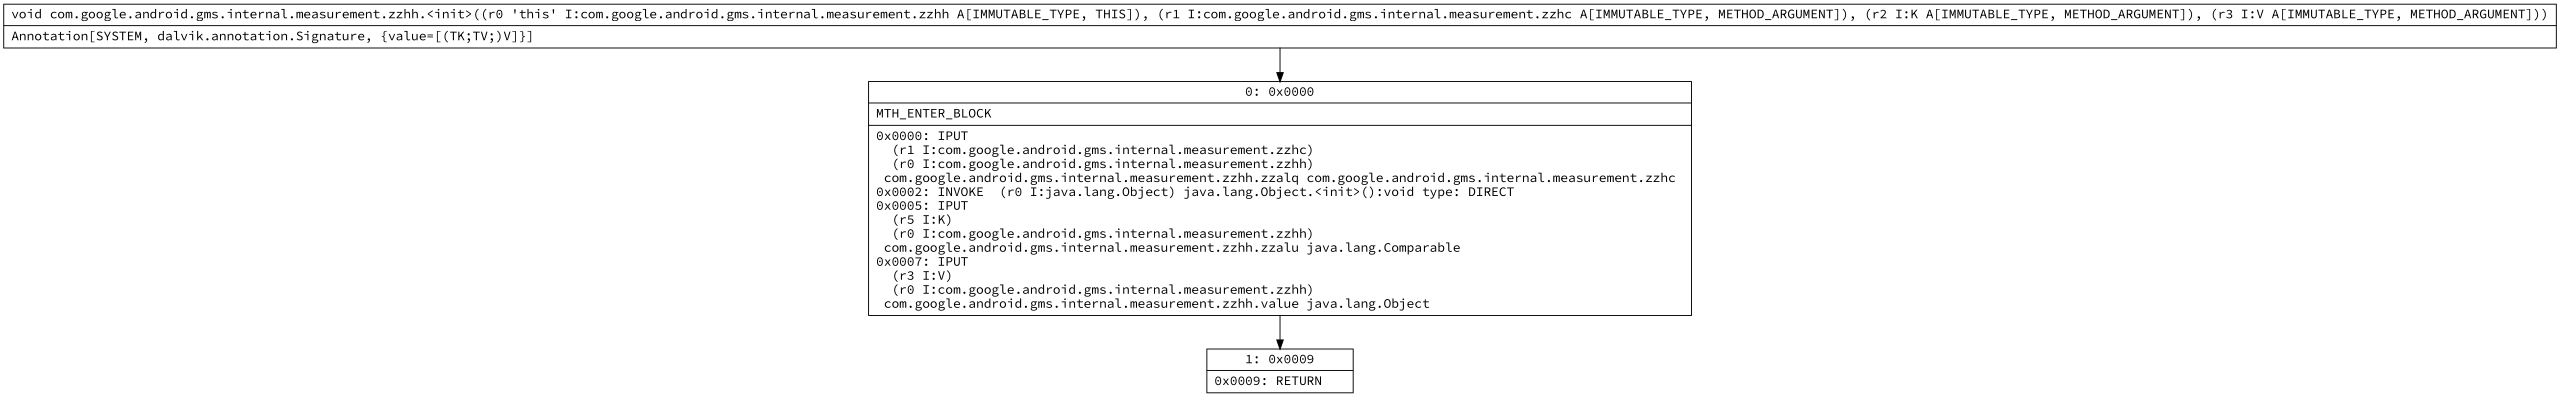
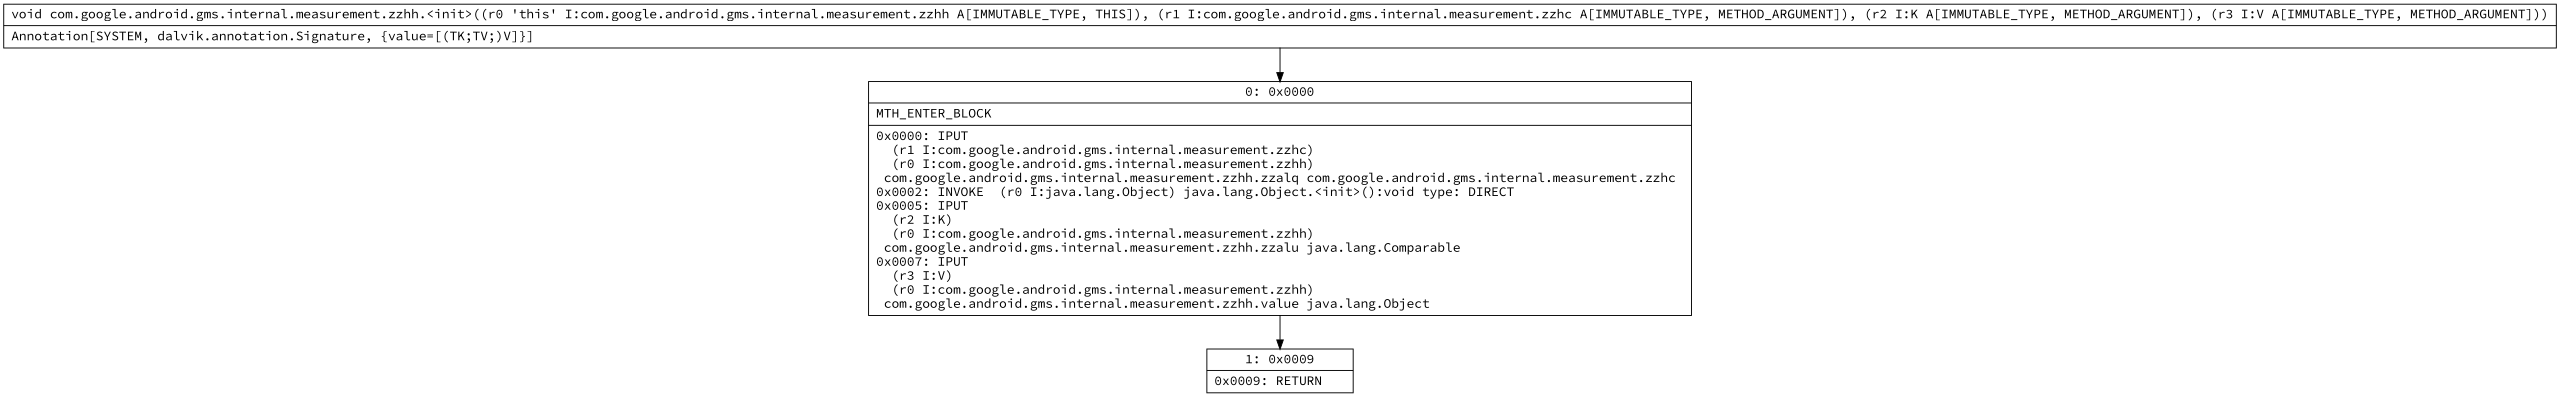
node "0: 0x0000": text "(r5 I:K)" -> "(r2 I:K)"
